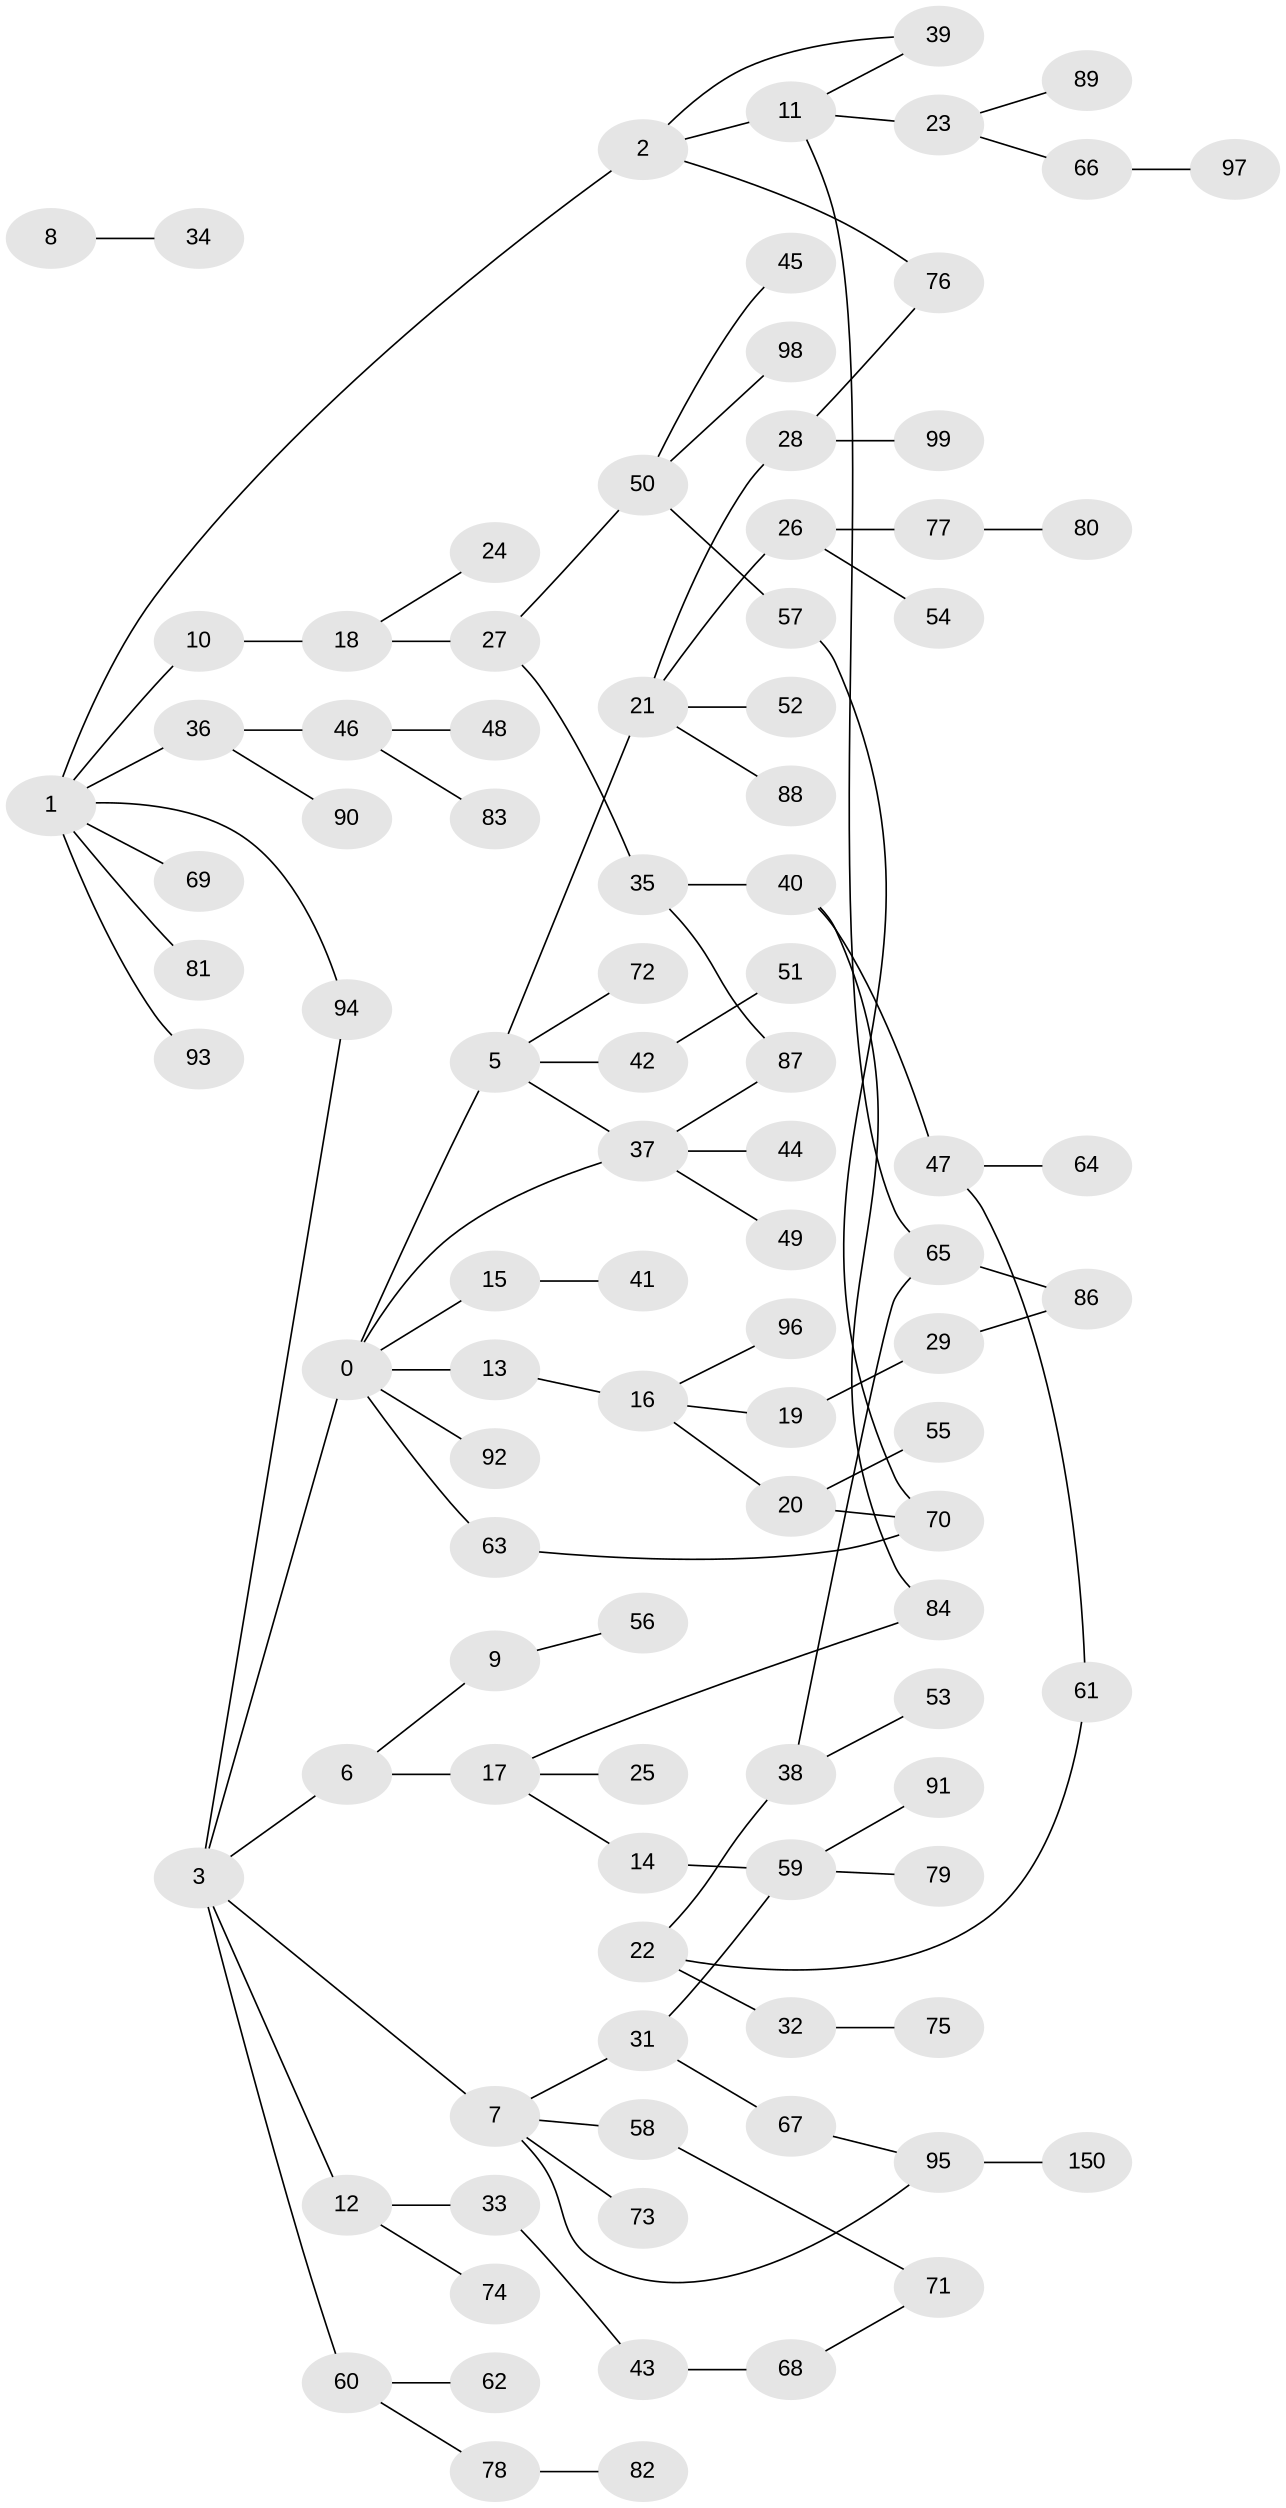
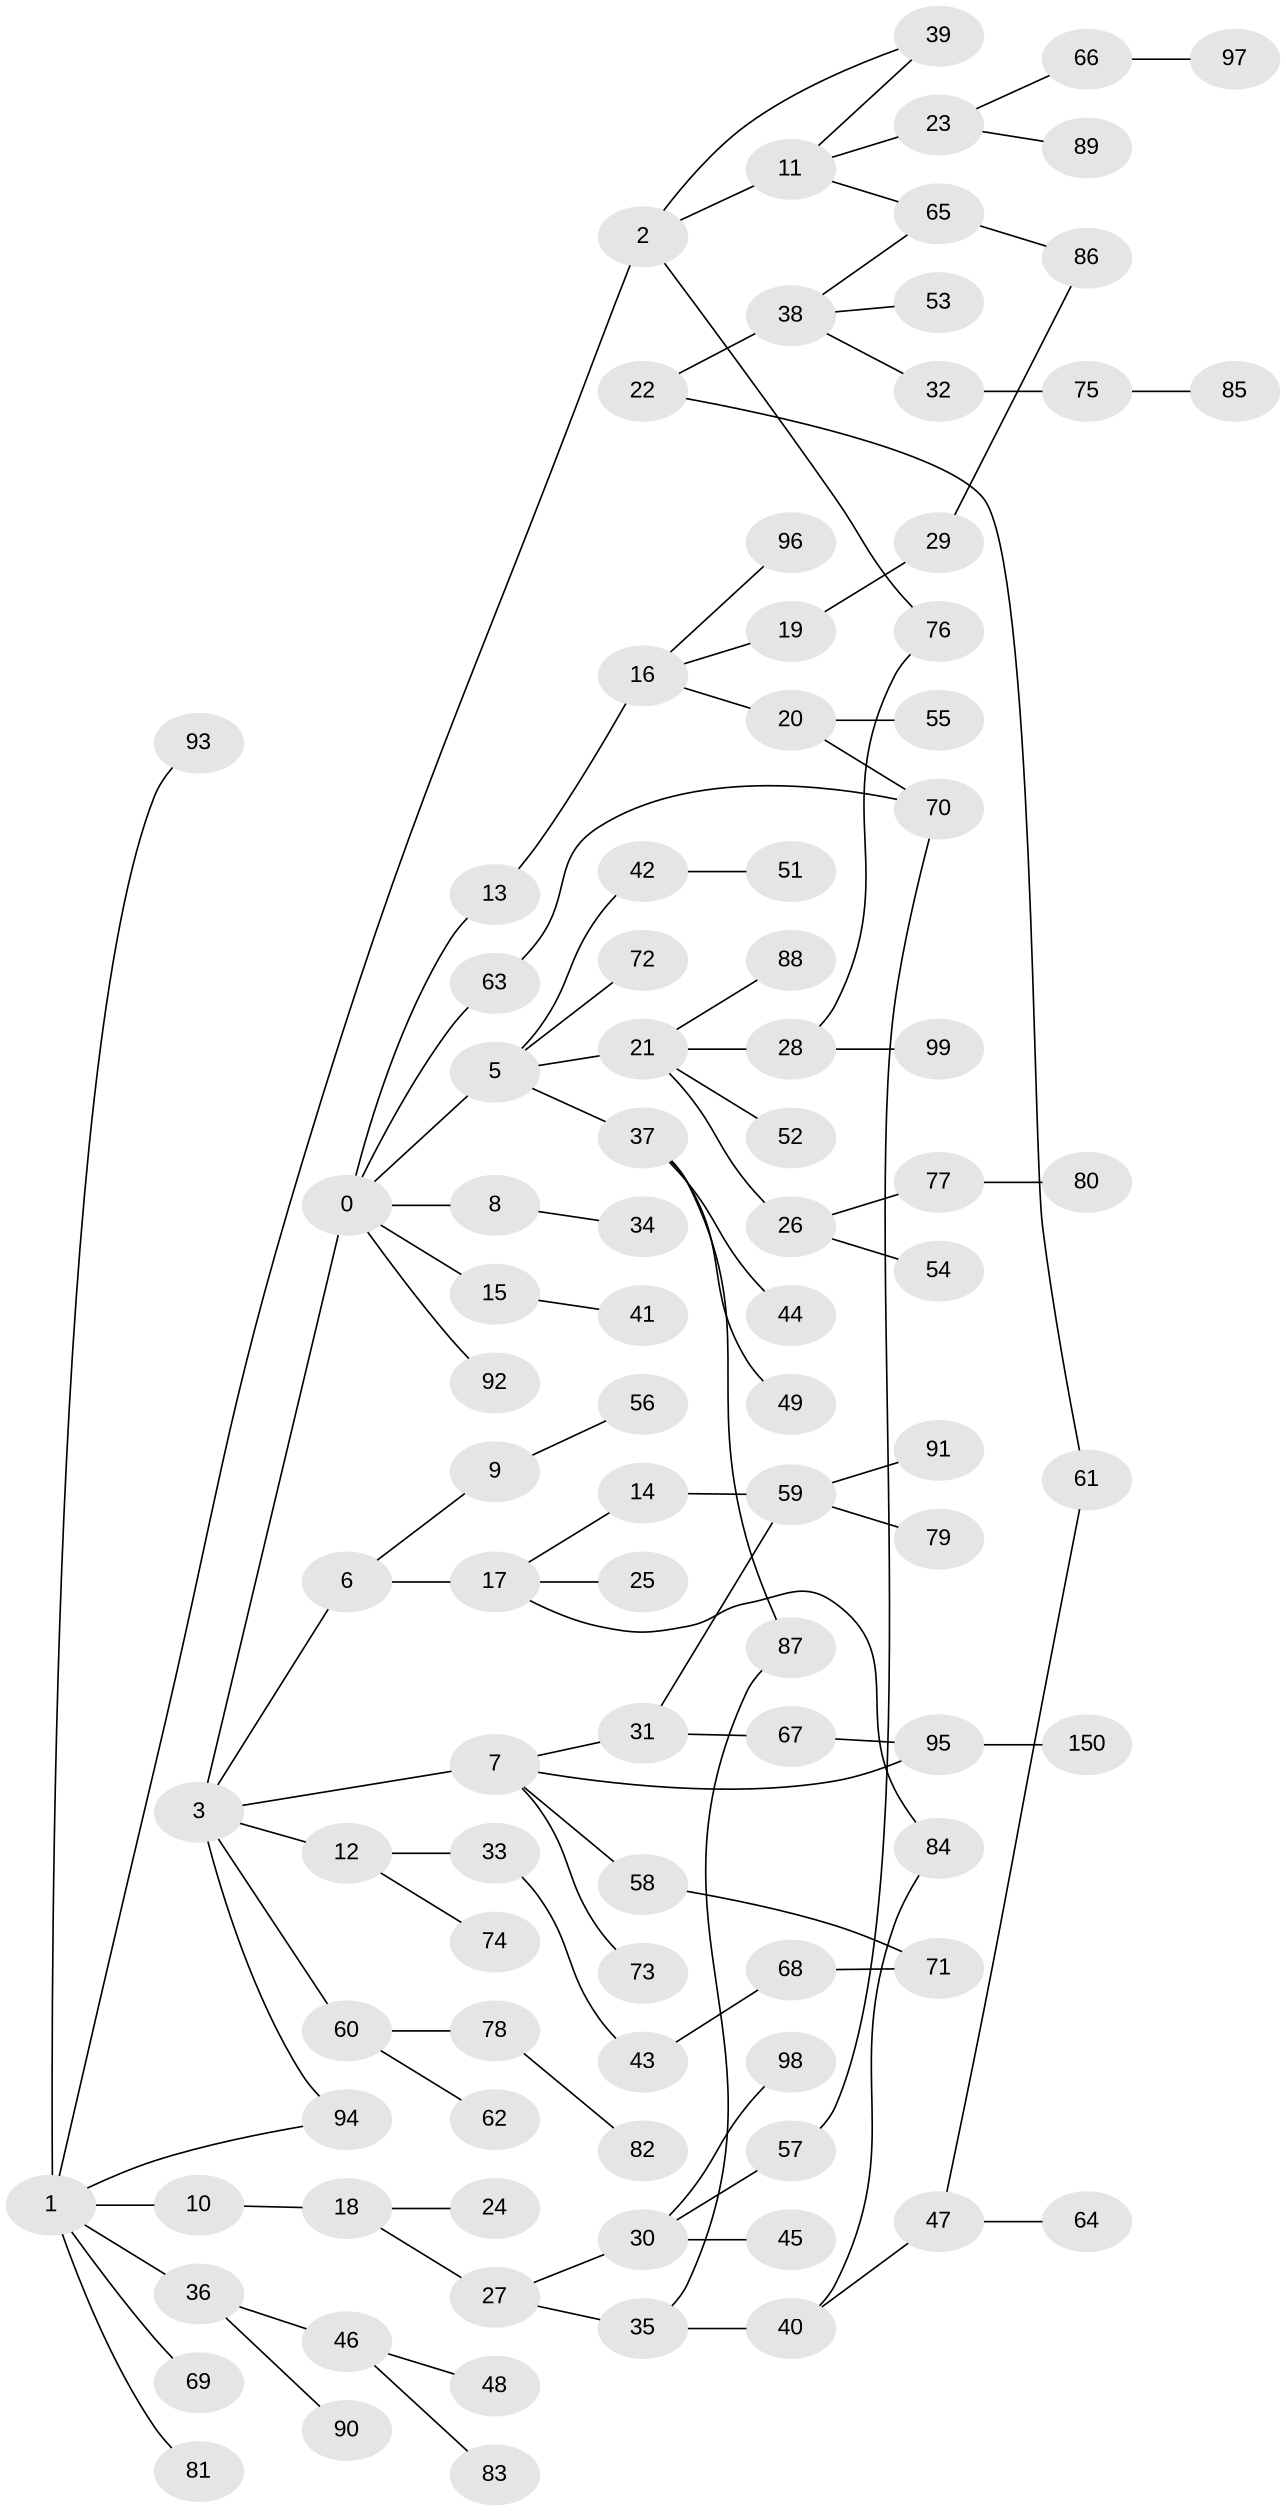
node "85": added
node "50": label "50" -> "30"
edge "37" -- "0": now "8" -- "0"
edge "22" -- "32": now "38" -- "32"
